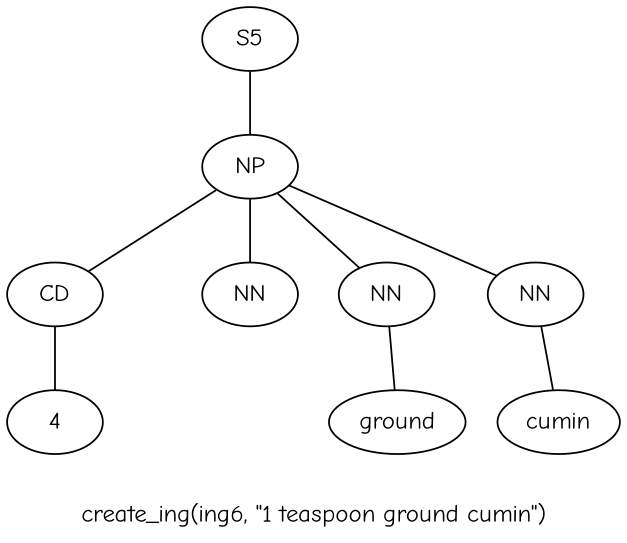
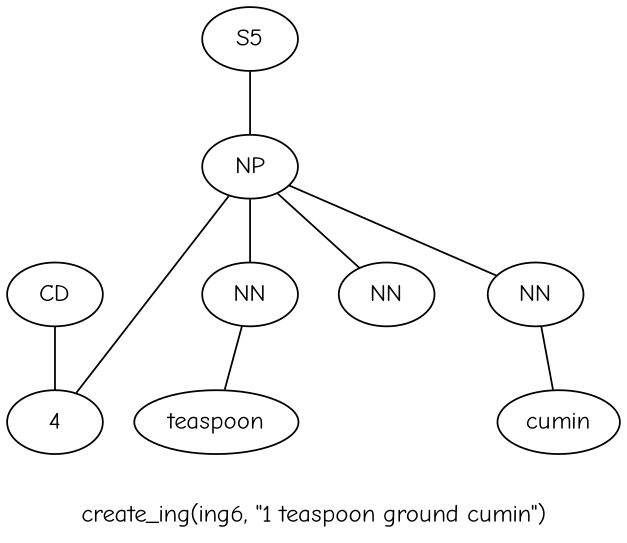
edge "NP" -- "CD": now "NP" -- "4"
node "teaspoon": added
node "ground": removed
